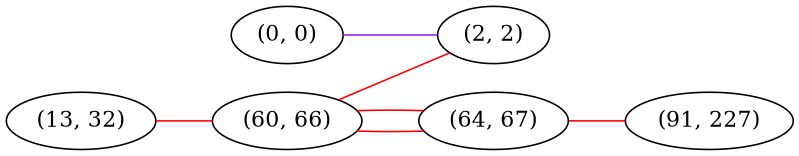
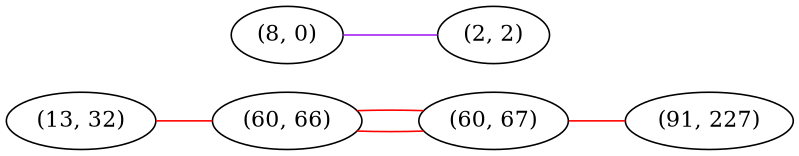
node "(0, 0)": label "(0, 0)" -> "(8, 0)"
edge "(2, 2)" -- "(60, 66)": removed
node "(64, 67)": label "(64, 67)" -> "(60, 67)"
